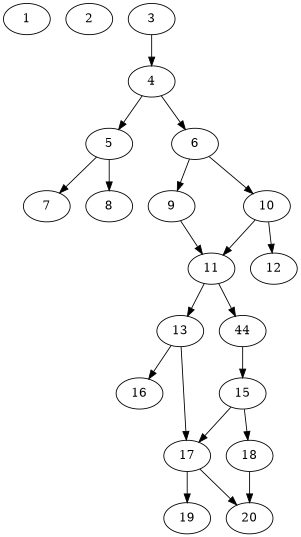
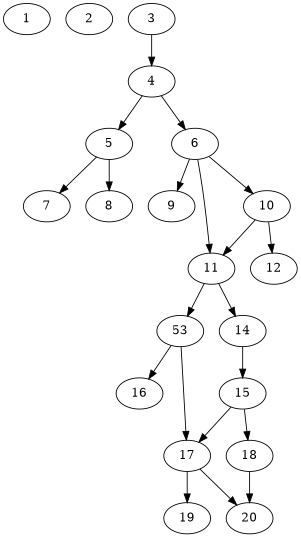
edge "9" -> "11": now "6" -> "11"
node "13": label "13" -> "53"
node "44": label "44" -> "14"
